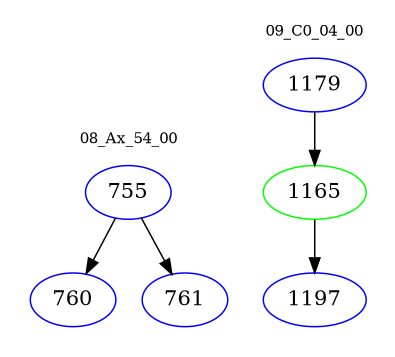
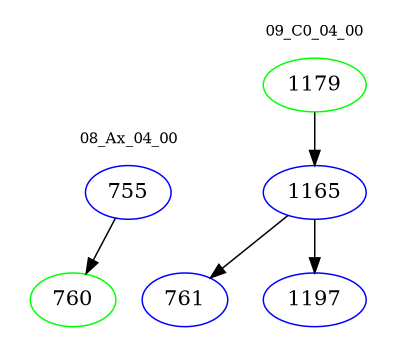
node "1179": color blue -> green
cluster "08_Ax_54_00": label "08_Ax_54_00" -> "08_Ax_04_00"
node "1165": color green -> blue
edge "755" -> "761": now "1165" -> "761"
node "760": color blue -> green
